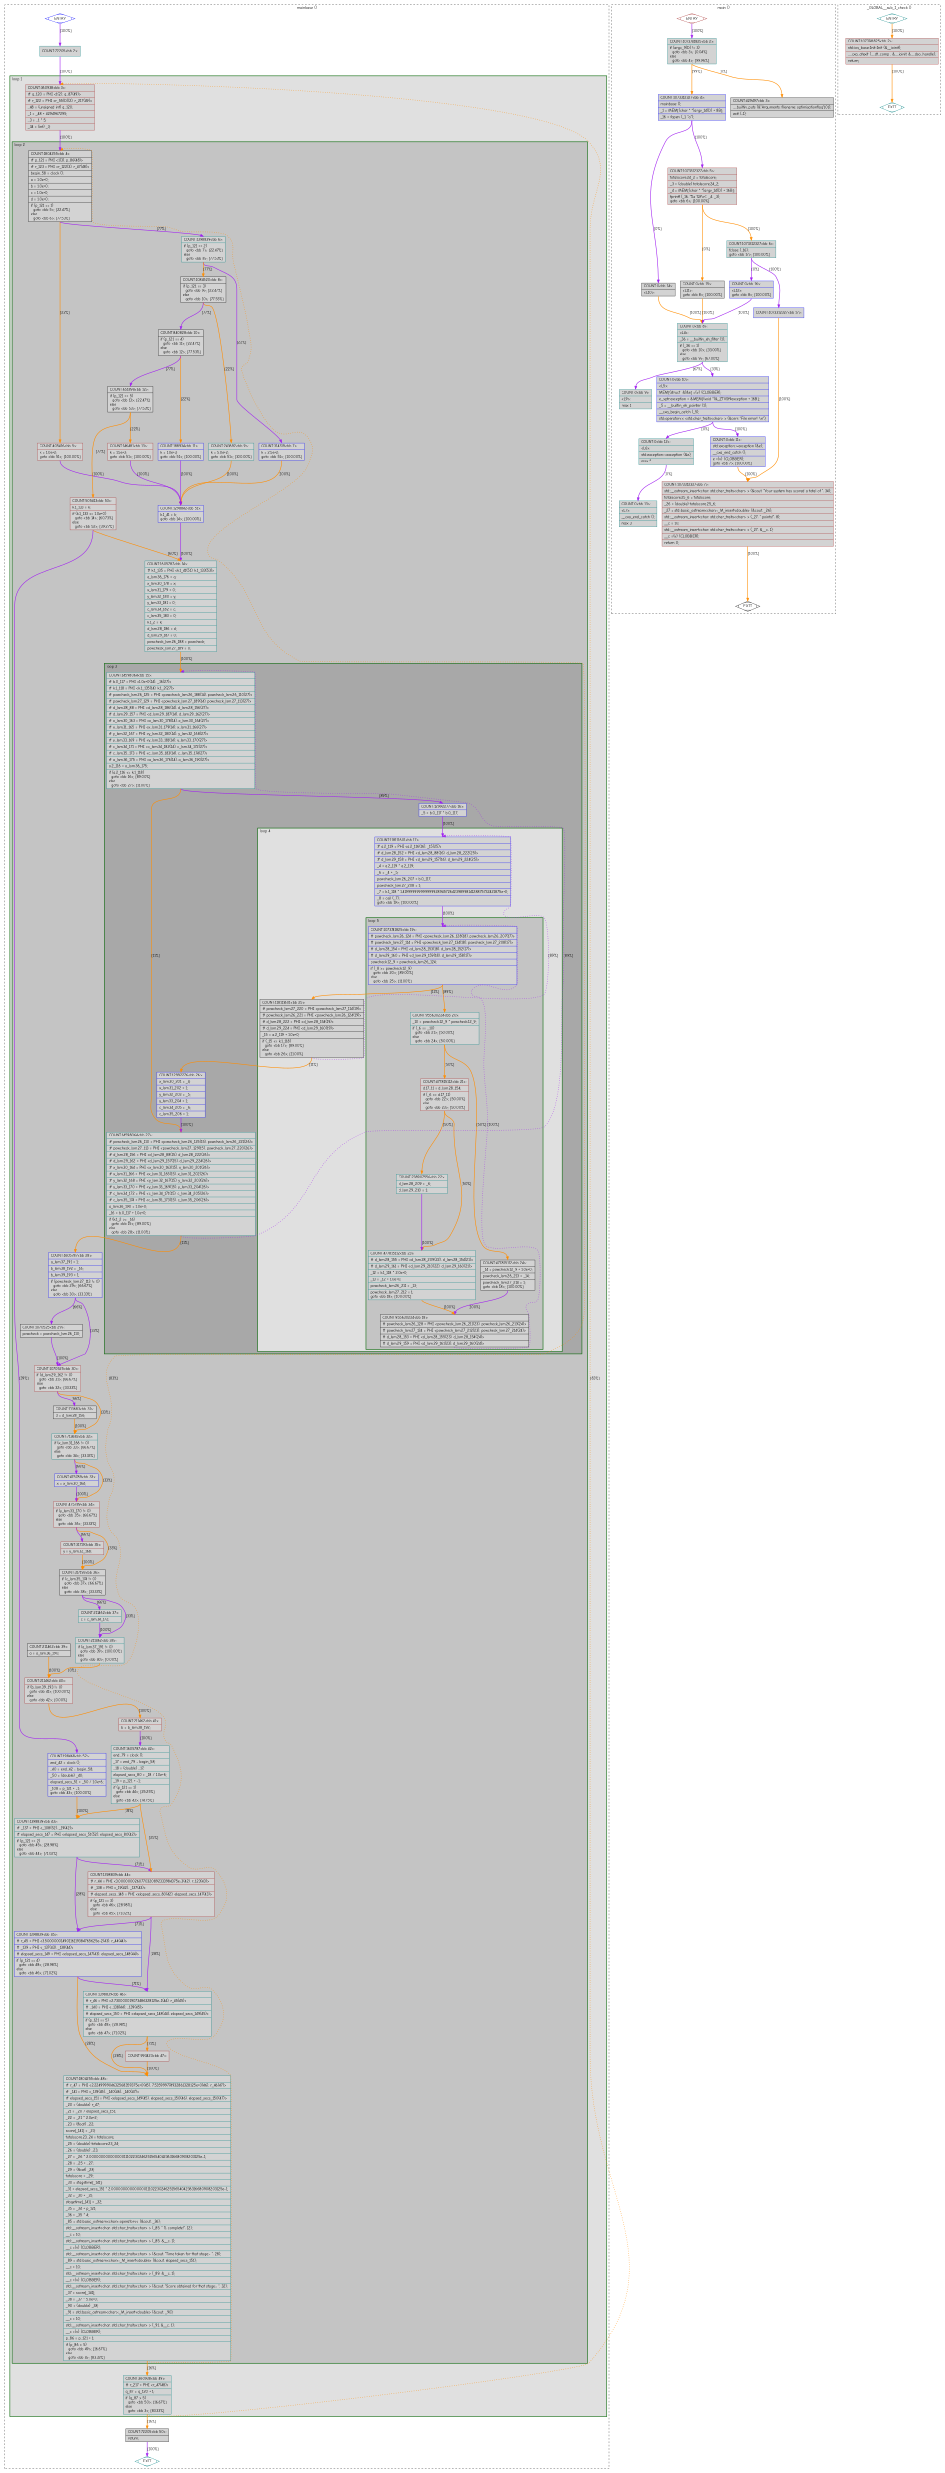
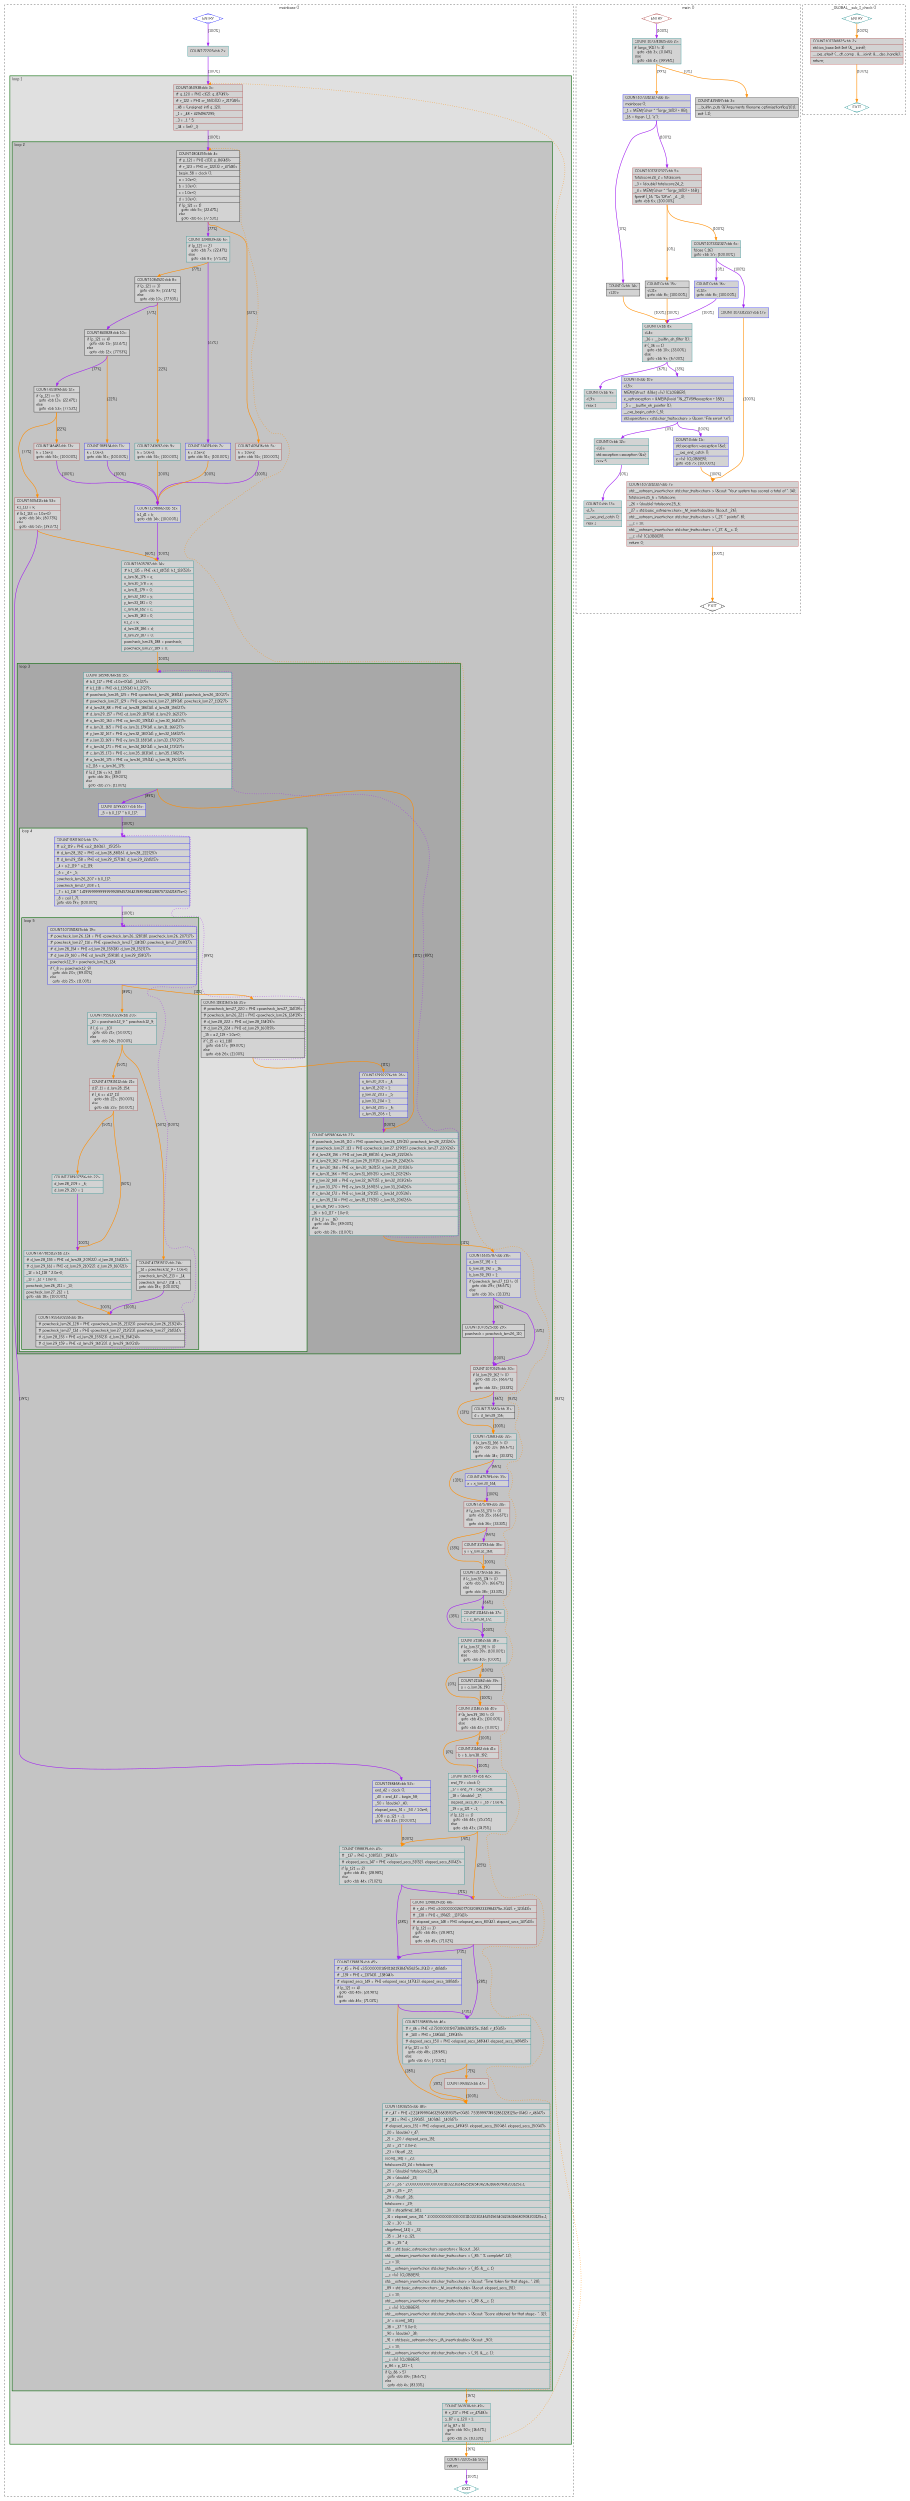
edge "COUNT:211462<bb 38>:" -> "COUNT:211462<bb 39>:": added, label "[100%]"
edge "COUNT:211462<bb 40>:" -> "COUNT:1605787<bb 42>:": added, label "[0%]"
